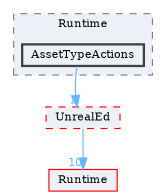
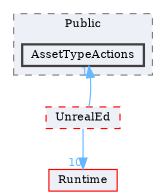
cluster "Runtime": label "Runtime" -> "Public"
edge "AssetTypeActions" -> "UnrealEd": reversed
